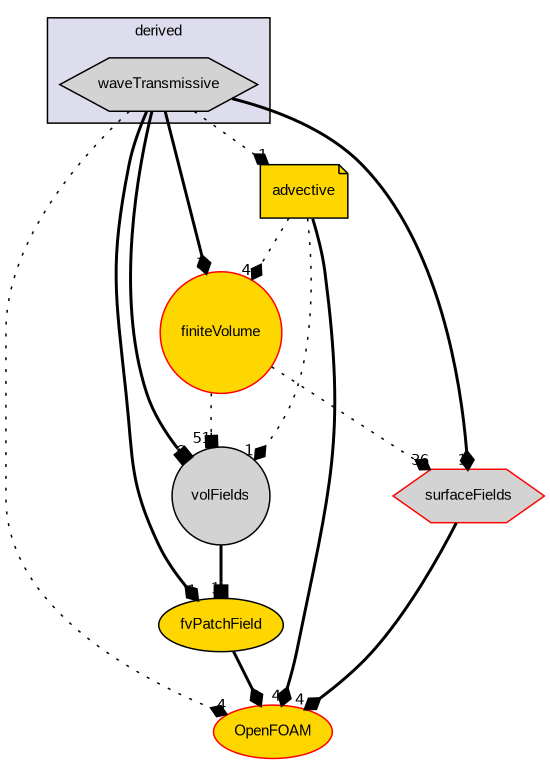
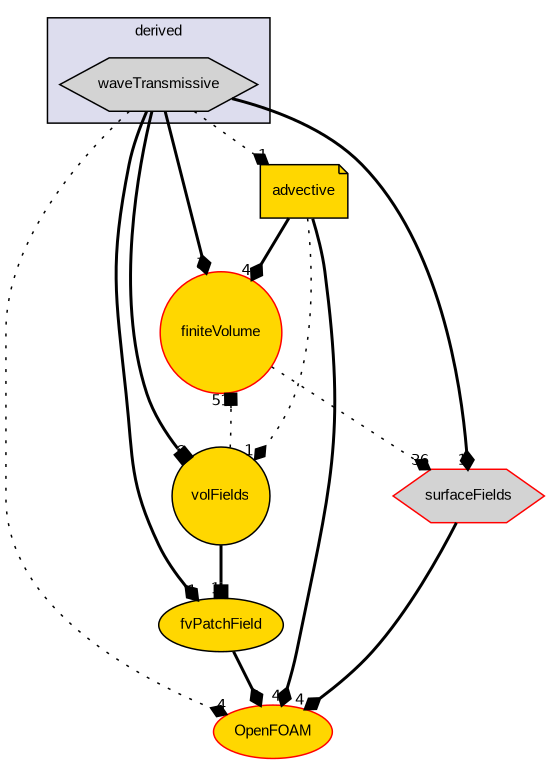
edge "advective" -> "finiteVolume": style dotted -> bold
edge "finiteVolume" -> "volFields": reversed
node "volFields": fillcolor lightgrey -> gold
